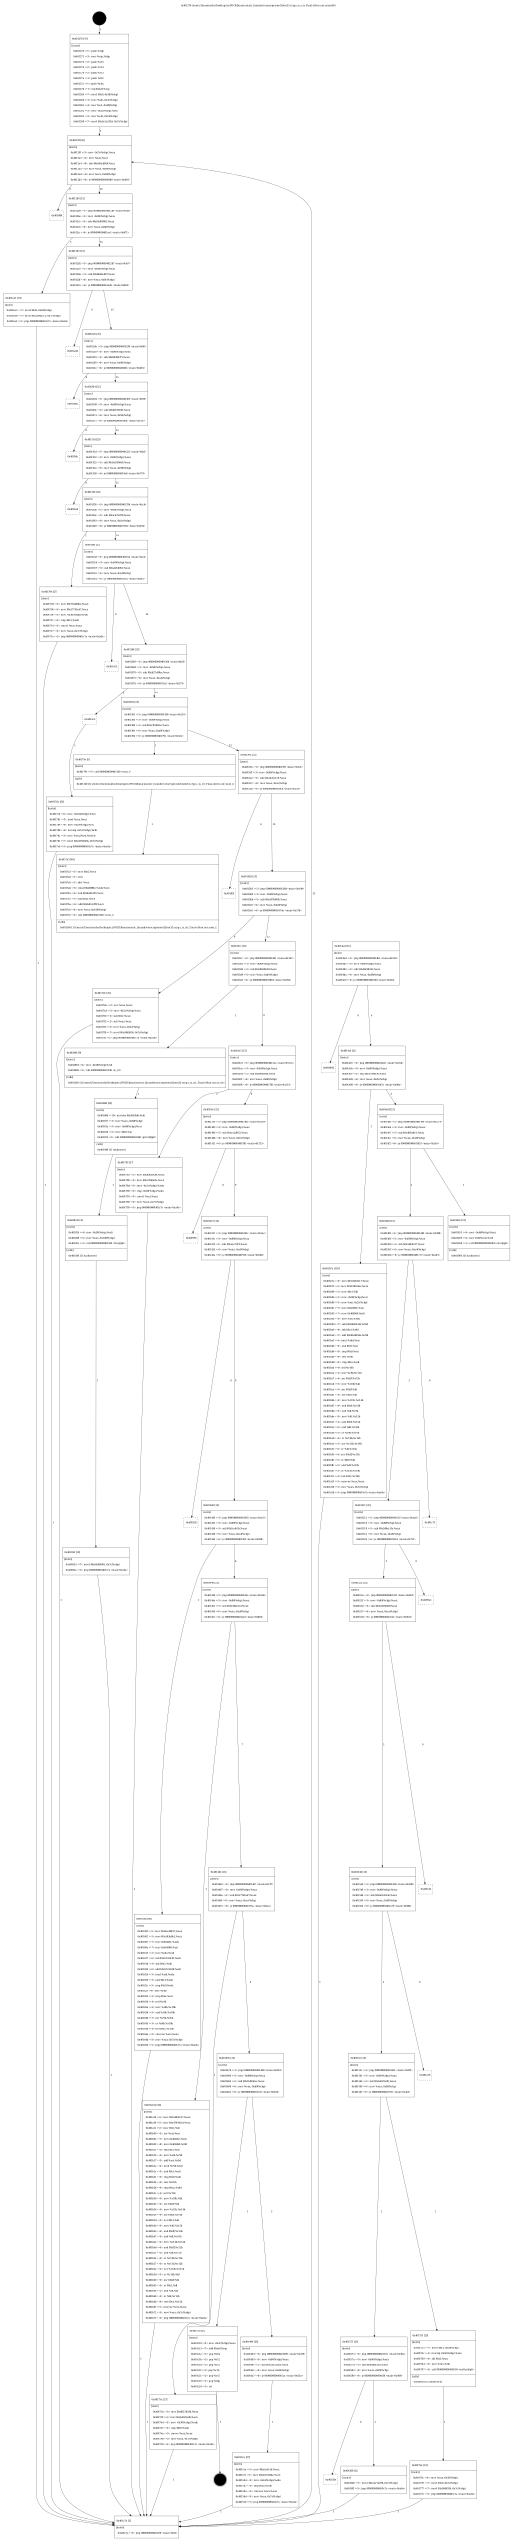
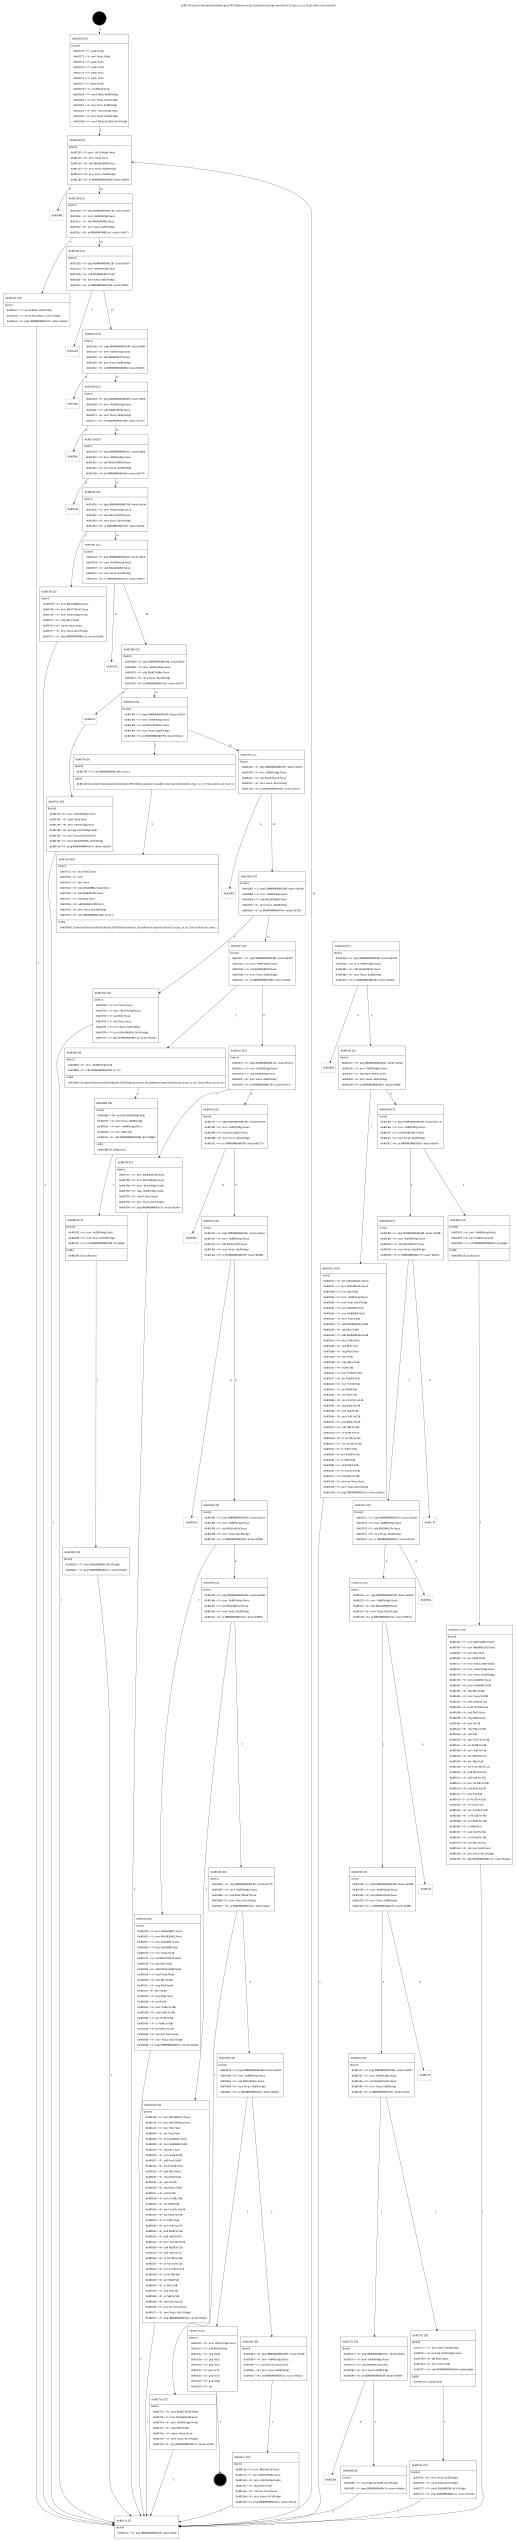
node "0x401662 [150]": added
